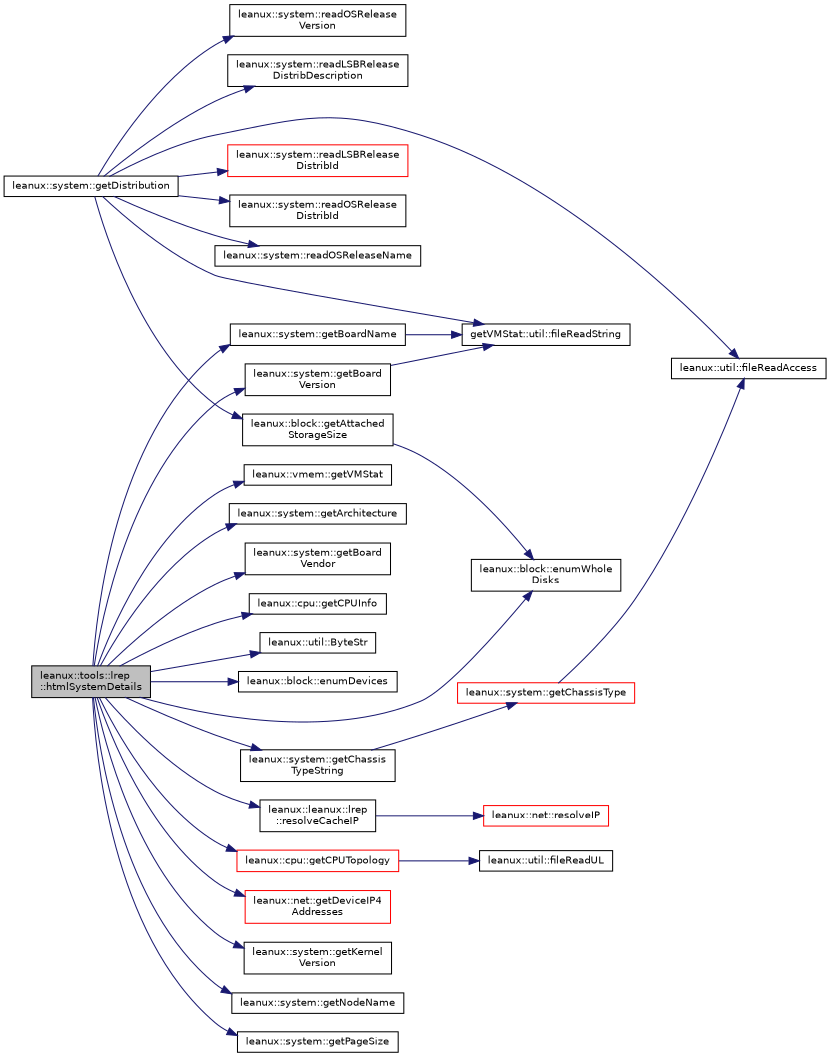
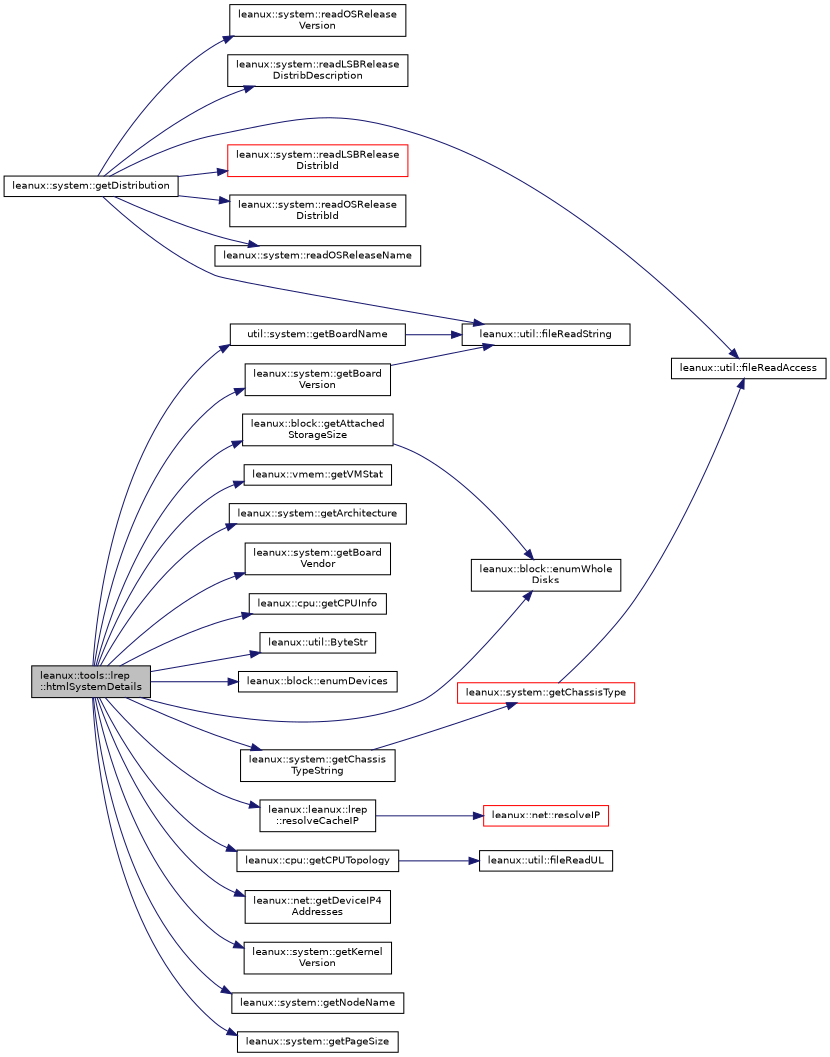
edge "leanux::system::getDistribution" -> "leanux::block::getAttached StorageSize": now "leanux::tools::lrep ::htmlSystemDetails" -> "leanux::block::getAttached StorageSize"
node "leanux::system::getBoardName": label "leanux::system::getBoardName" -> "util::system::getBoardName"
node "getVMStat::util::fileReadString": label "getVMStat::util::fileReadString" -> "leanux::util::fileReadString"
node "leanux::cpu::getCPUTopology": color red -> black
node "leanux::net::getDeviceIP4 Addresses": color red -> black
